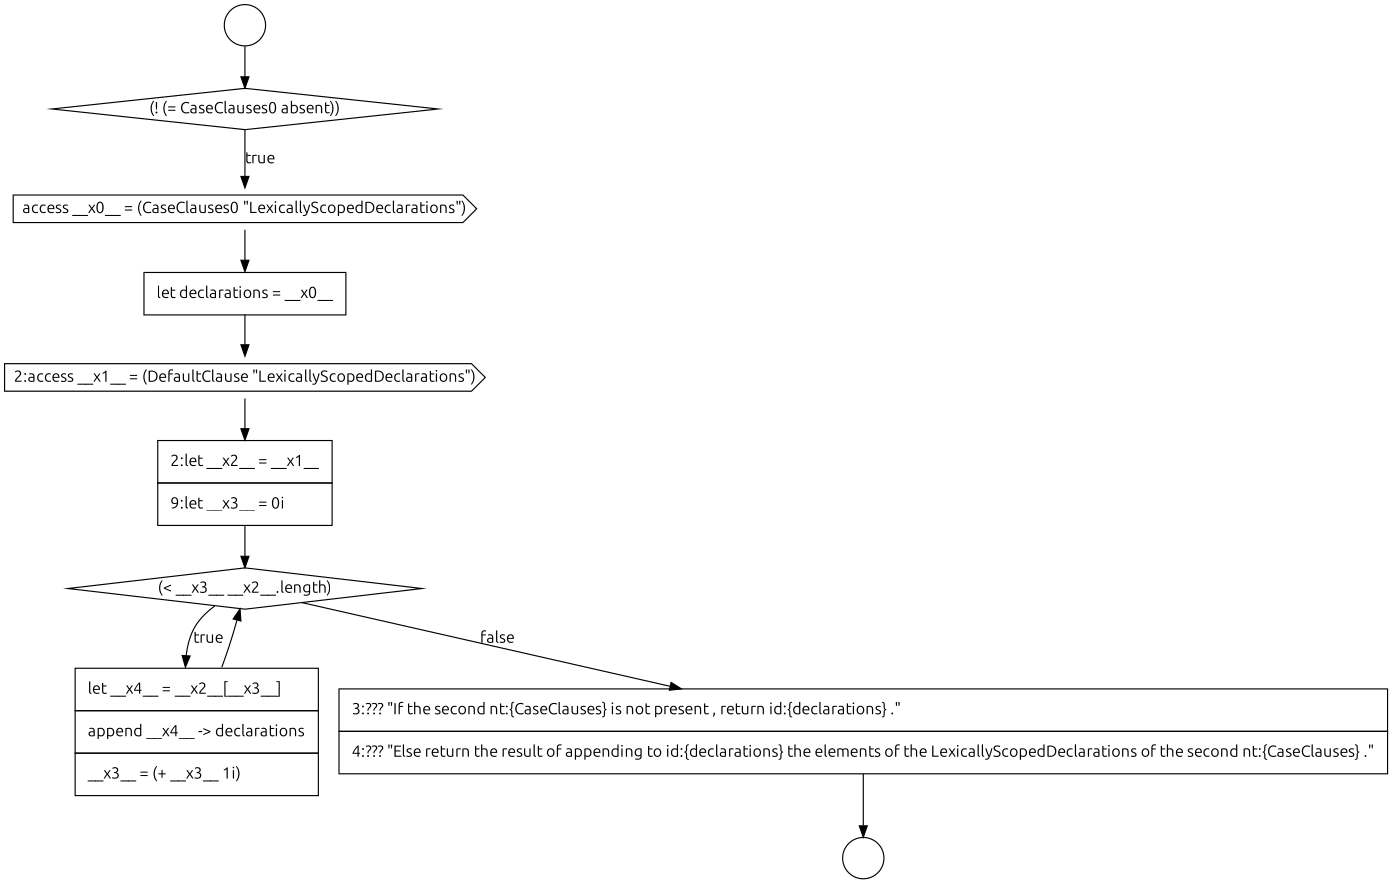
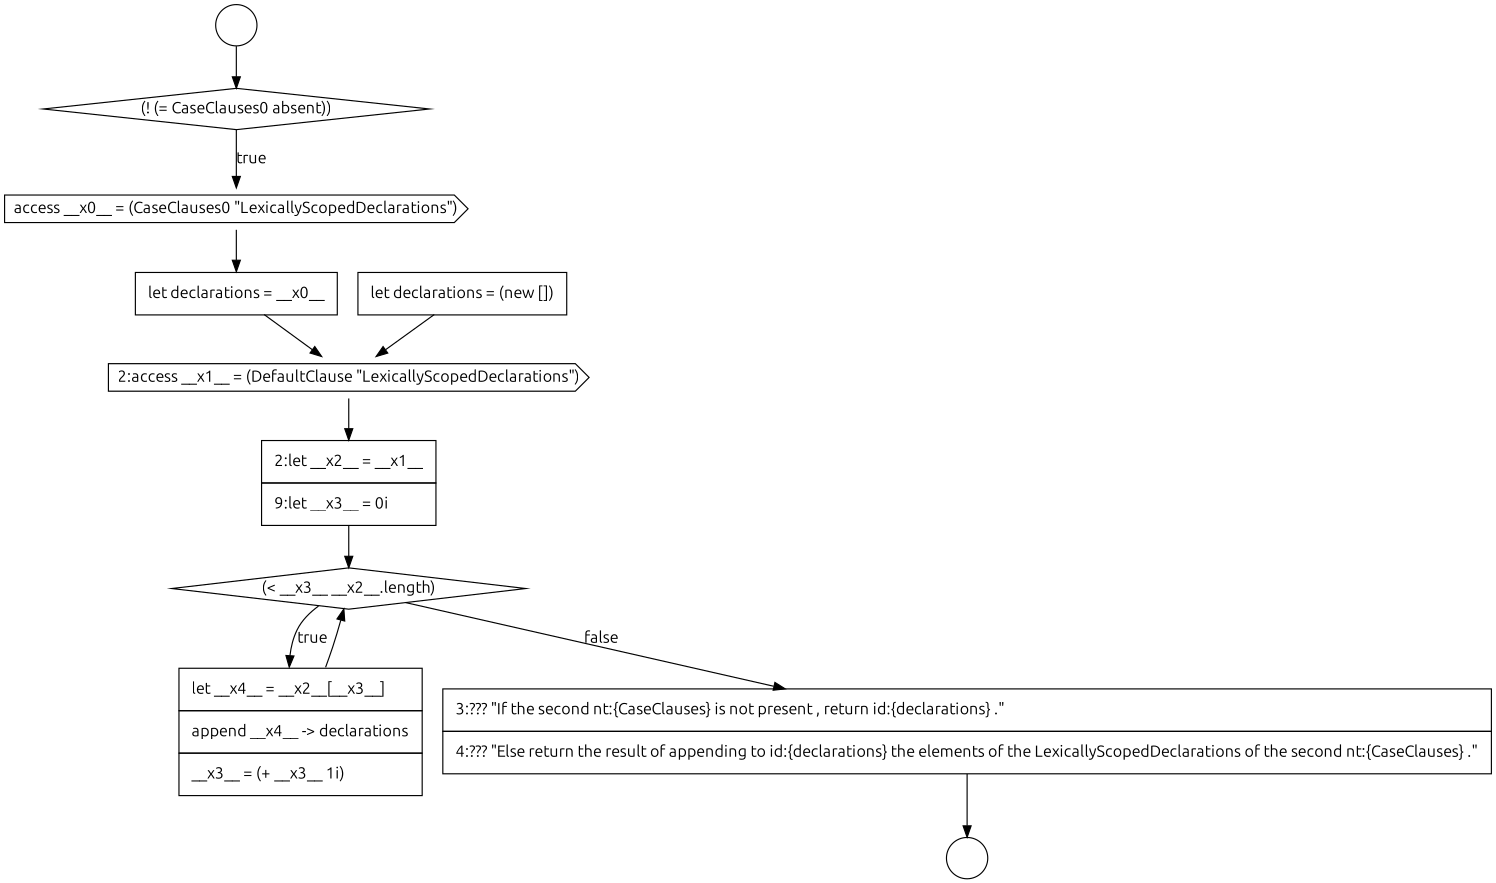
node "let declarations = (new [])": added
